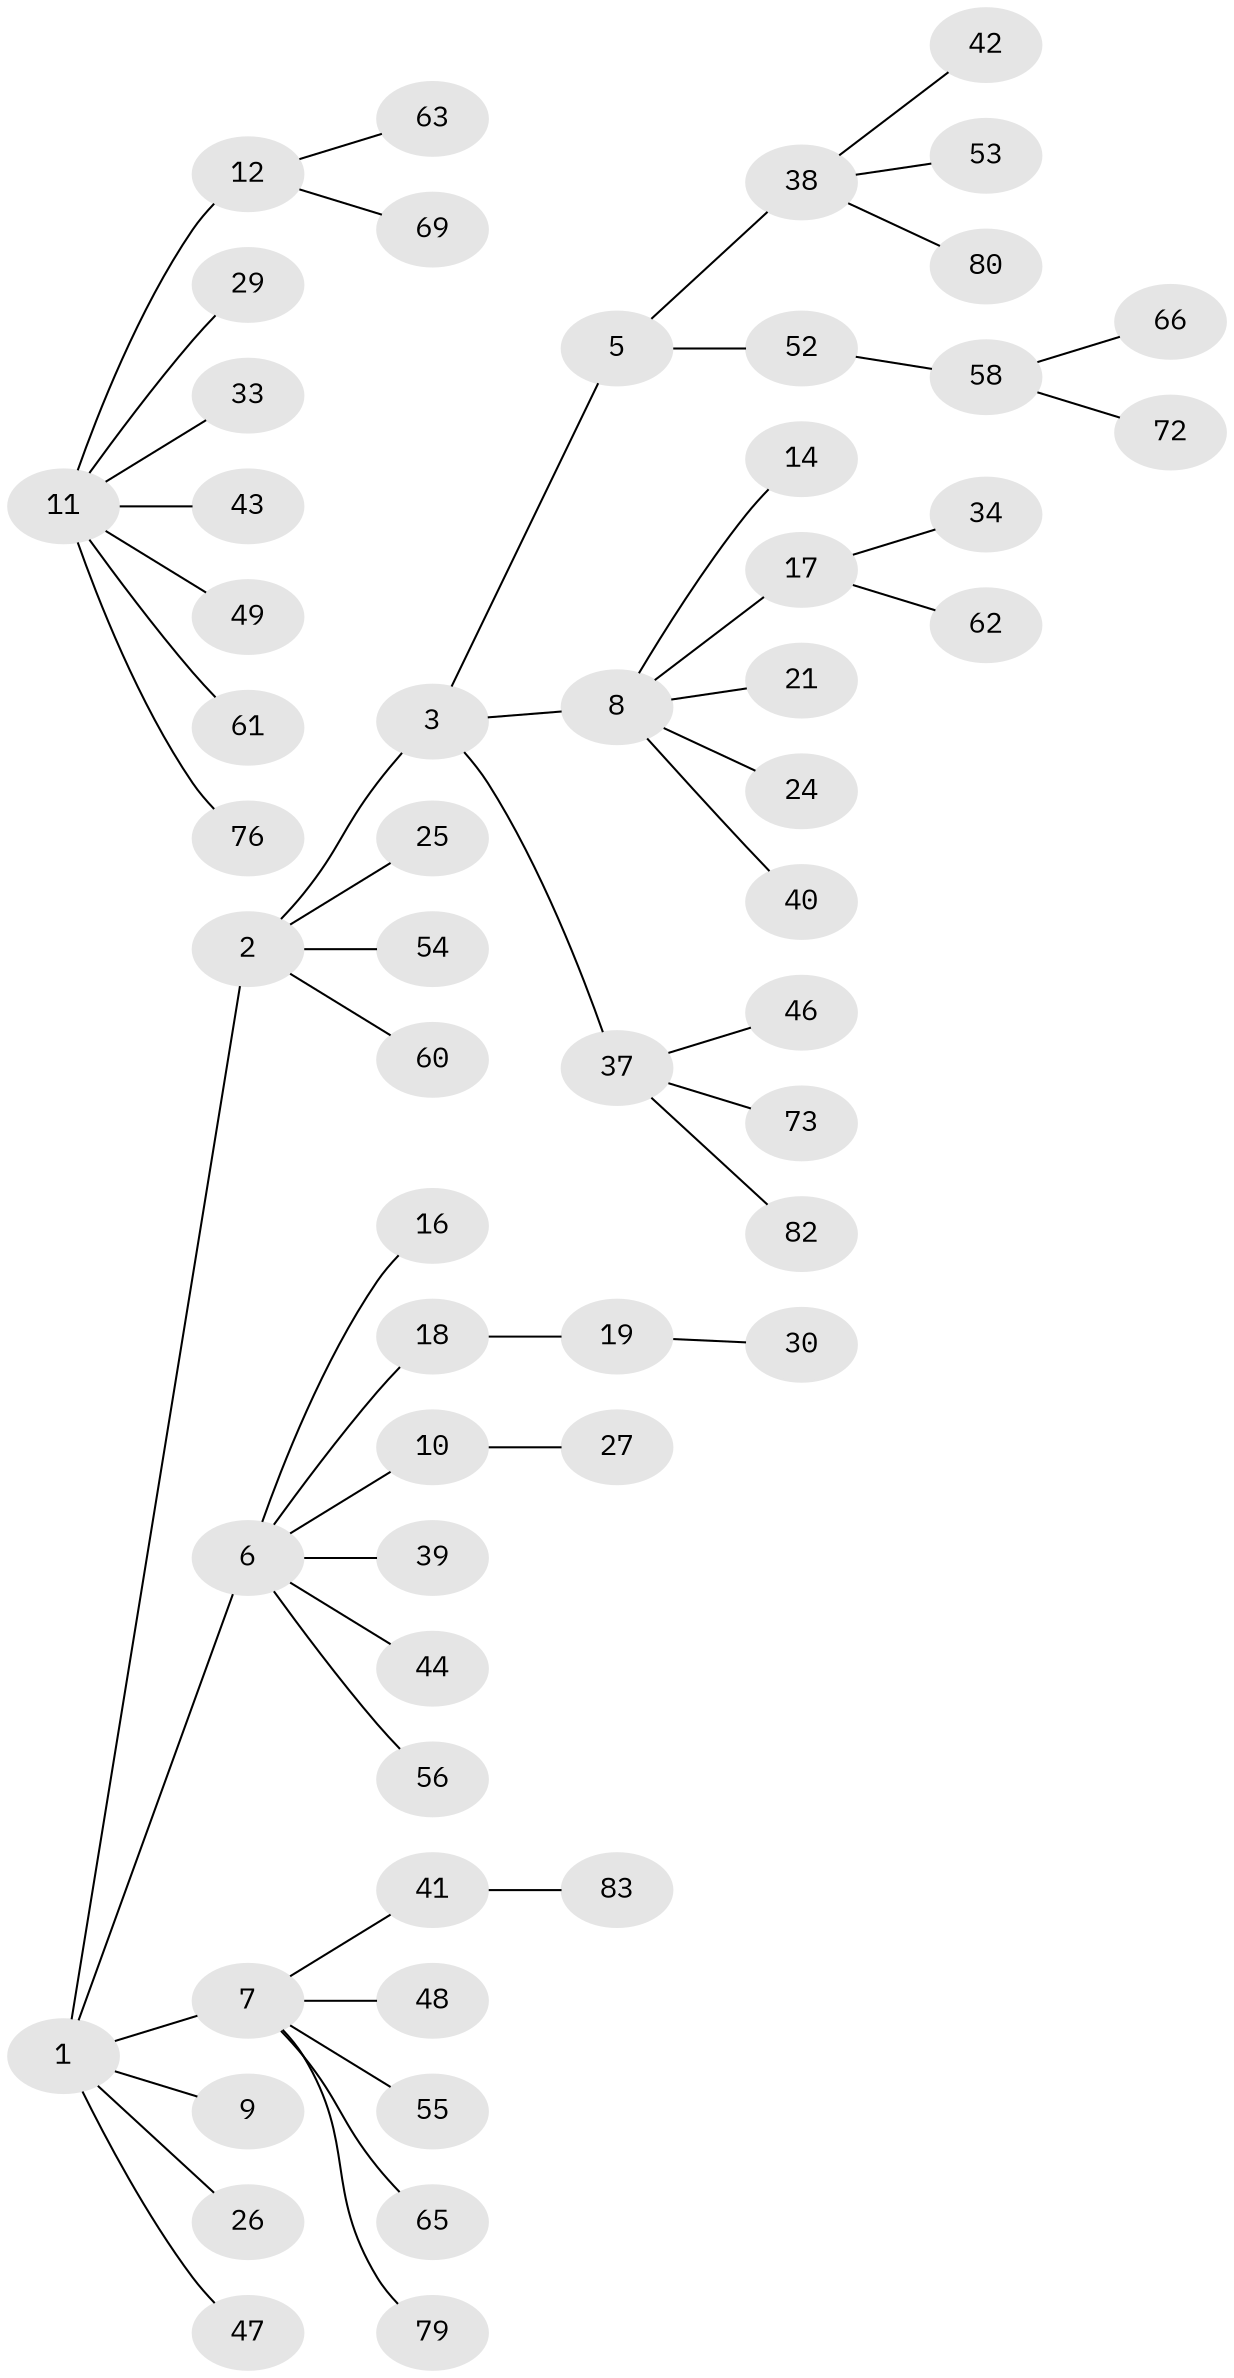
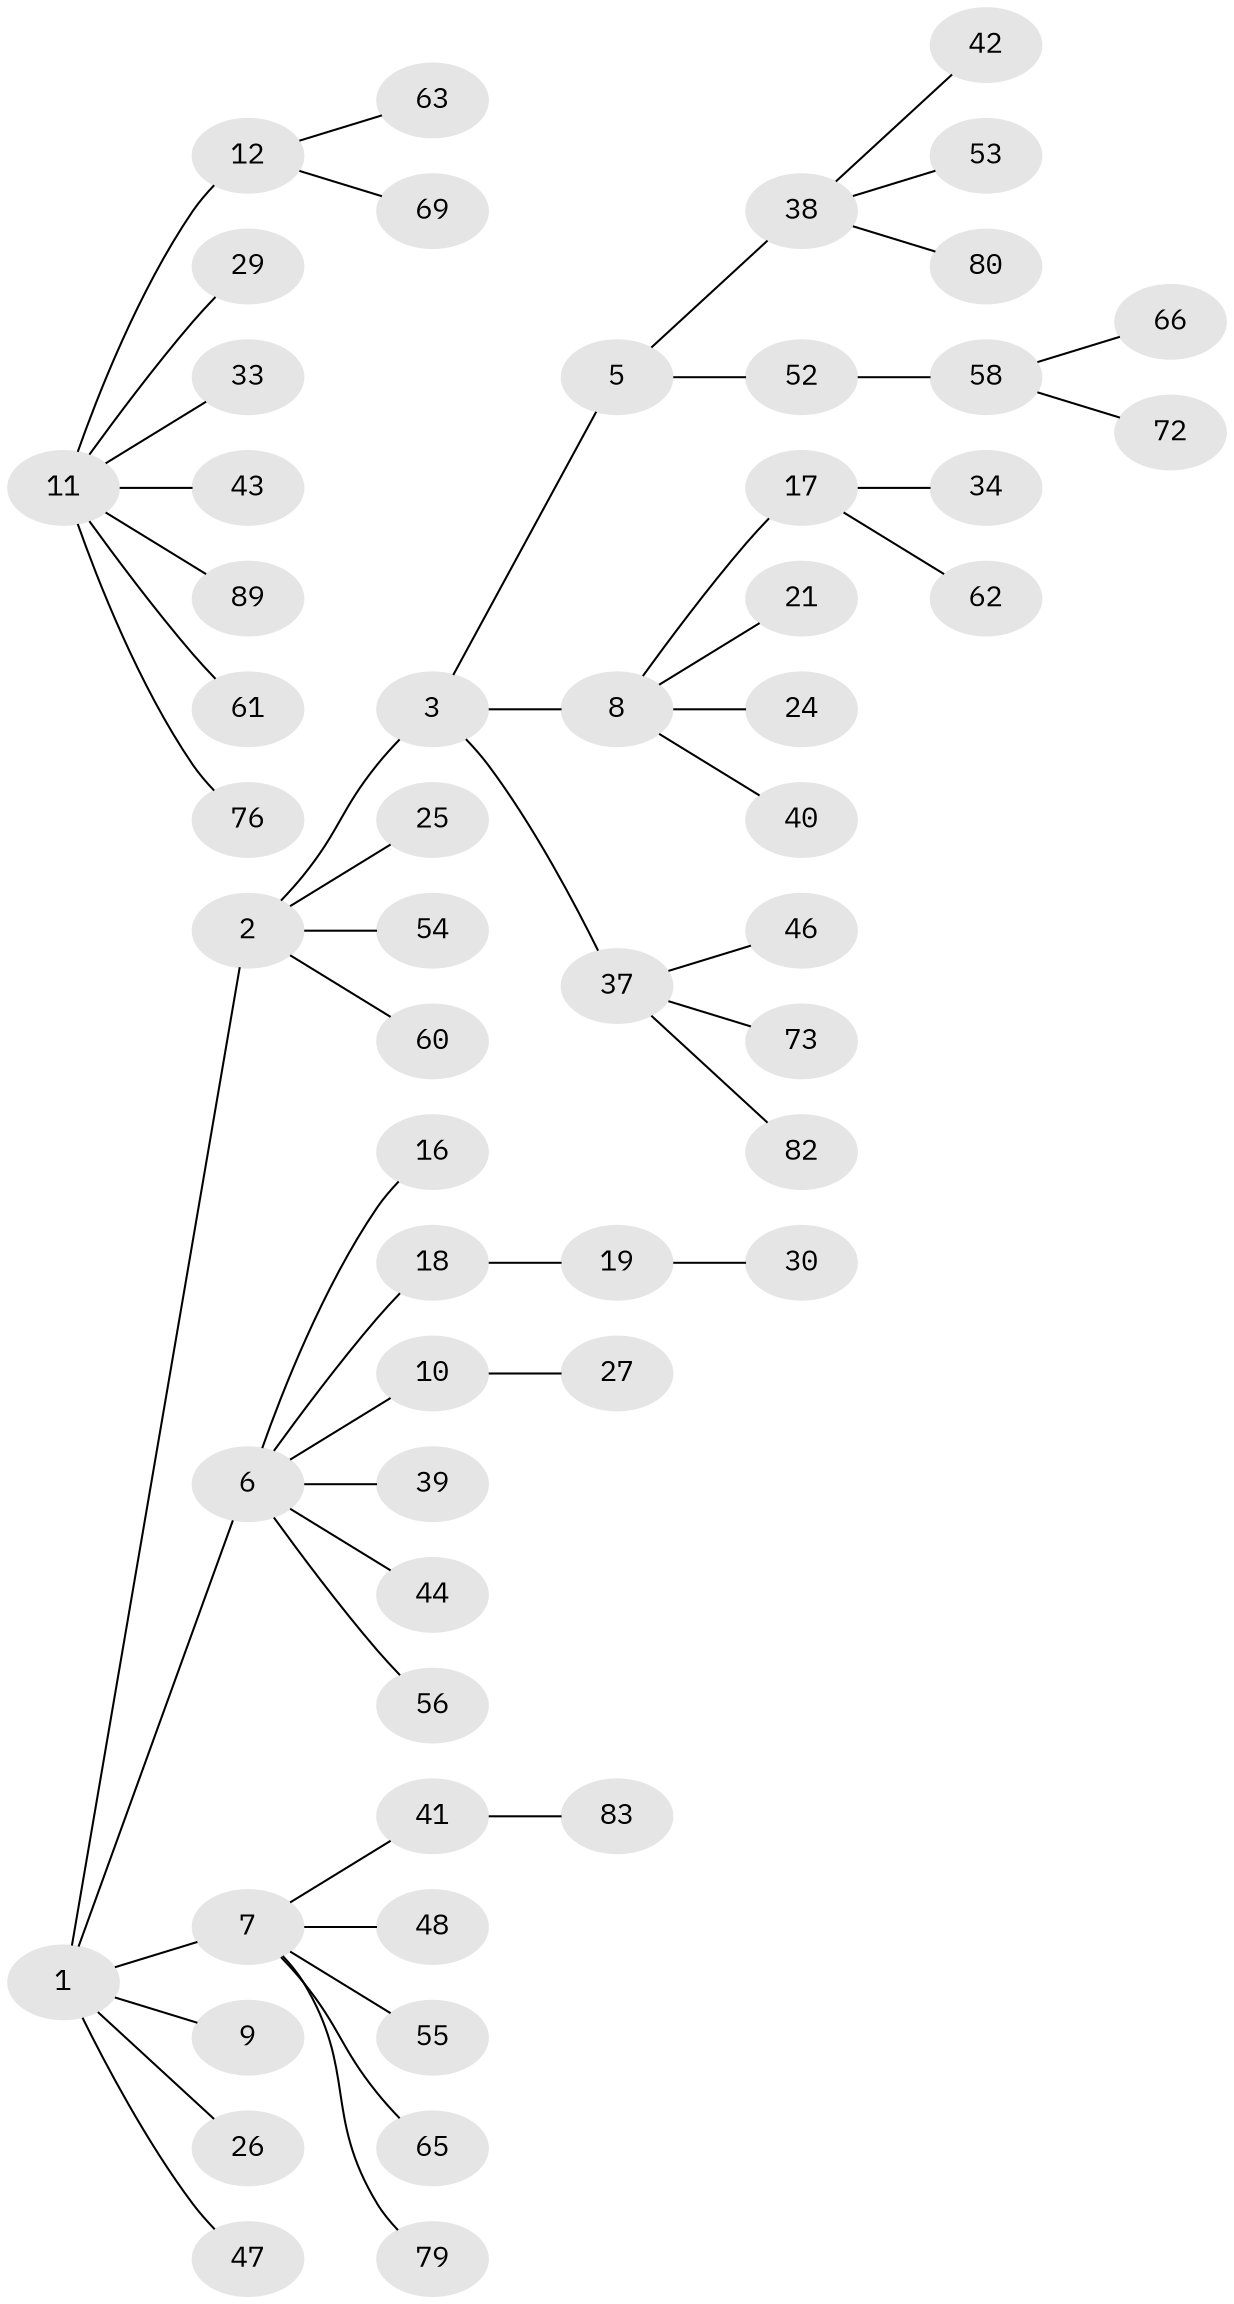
node "14": removed
node "49": label "49" -> "89"
